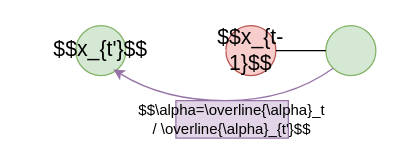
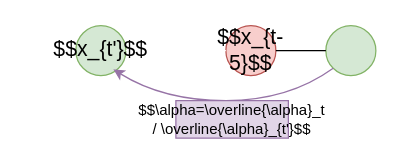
node "$$x_{t-1}$$": label "$$x_{t-1}$$" -> "$$x_{t-5}$$"
